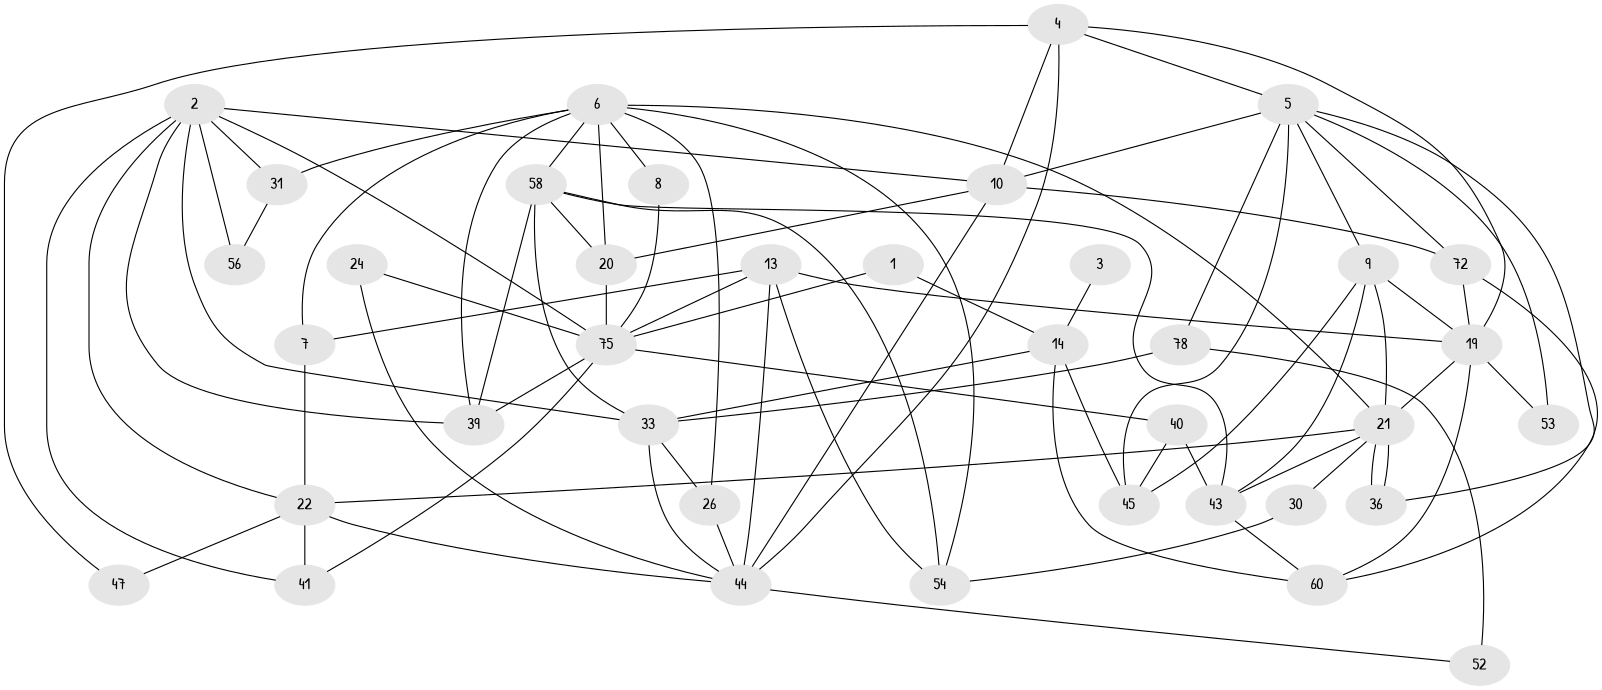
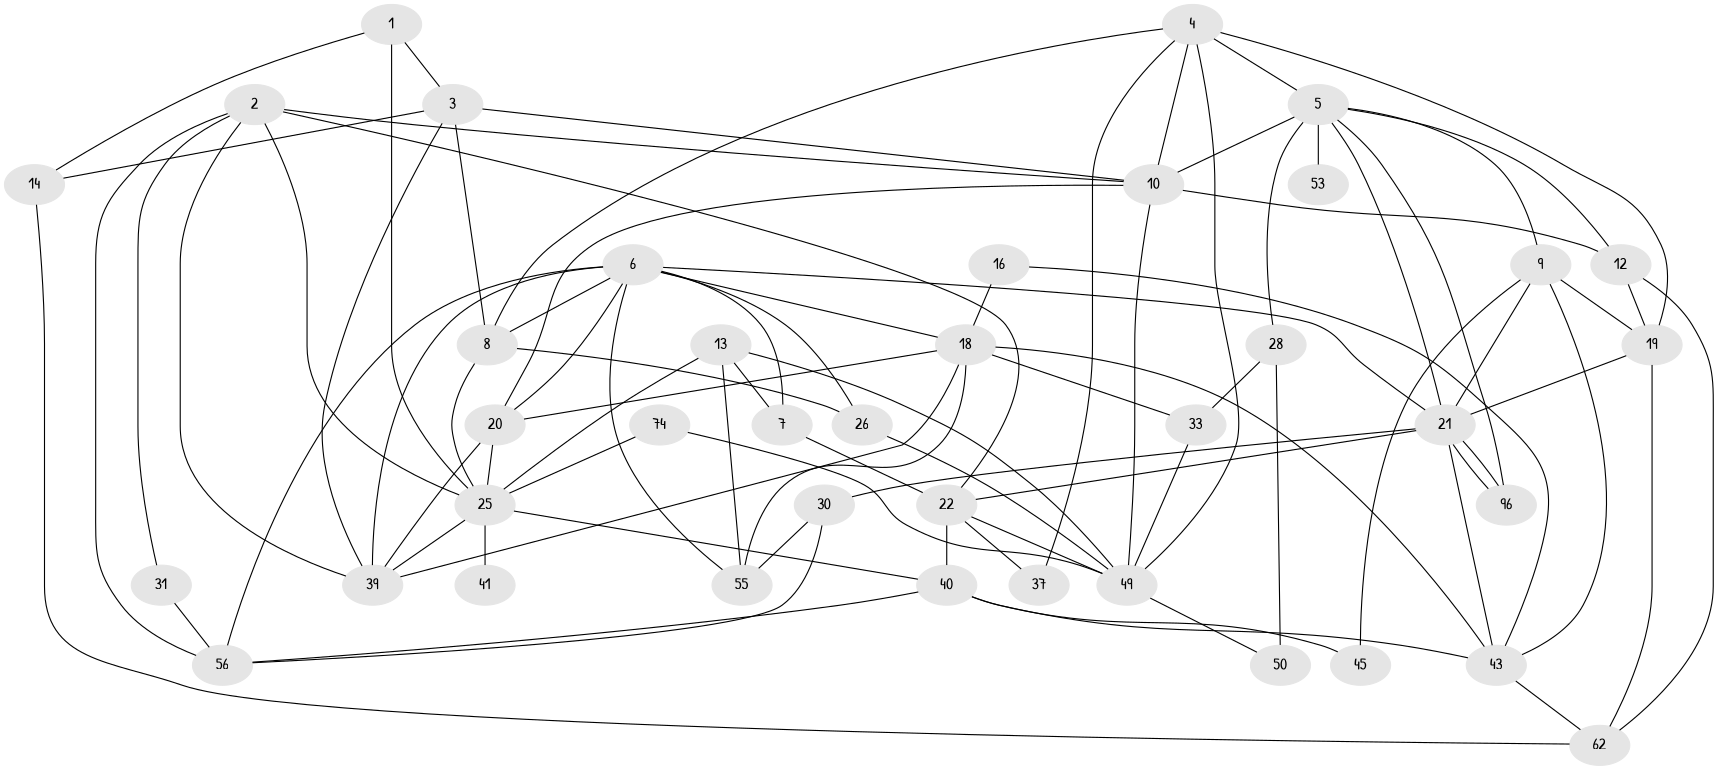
edge "1" -- "3": added
edge "4" -- "8": added
edge "6" -- "31": now "6" -- "56"
edge "3" -- "10": added
node "58": label "58" -> "18"
edge "3" -- "8": added
node "24": label "24" -> "74"
node "16": added
node "72": label "72" -> "12"
edge "13" -- "19": removed
edge "5" -- "45": now "5" -- "21"
edge "3" -- "39": added
node "75": label "75" -> "25"
node "78": label "78" -> "28"
edge "2" -- "33": removed
edge "19" -- "53": removed
edge "14" -- "33": removed
edge "2" -- "41": removed
edge "14" -- "45": removed
edge "33" -- "26": now "8" -- "26"
edge "20" -- "39": added
node "36": label "36" -> "96"
edge "22" -- "41": now "22" -- "40"
node "47": label "47" -> "37"
node "44": label "44" -> "49"
node "54": label "54" -> "55"
node "60": label "60" -> "62"
edge "40" -- "56": added
edge "30" -- "56": added
node "52": label "52" -> "50"
